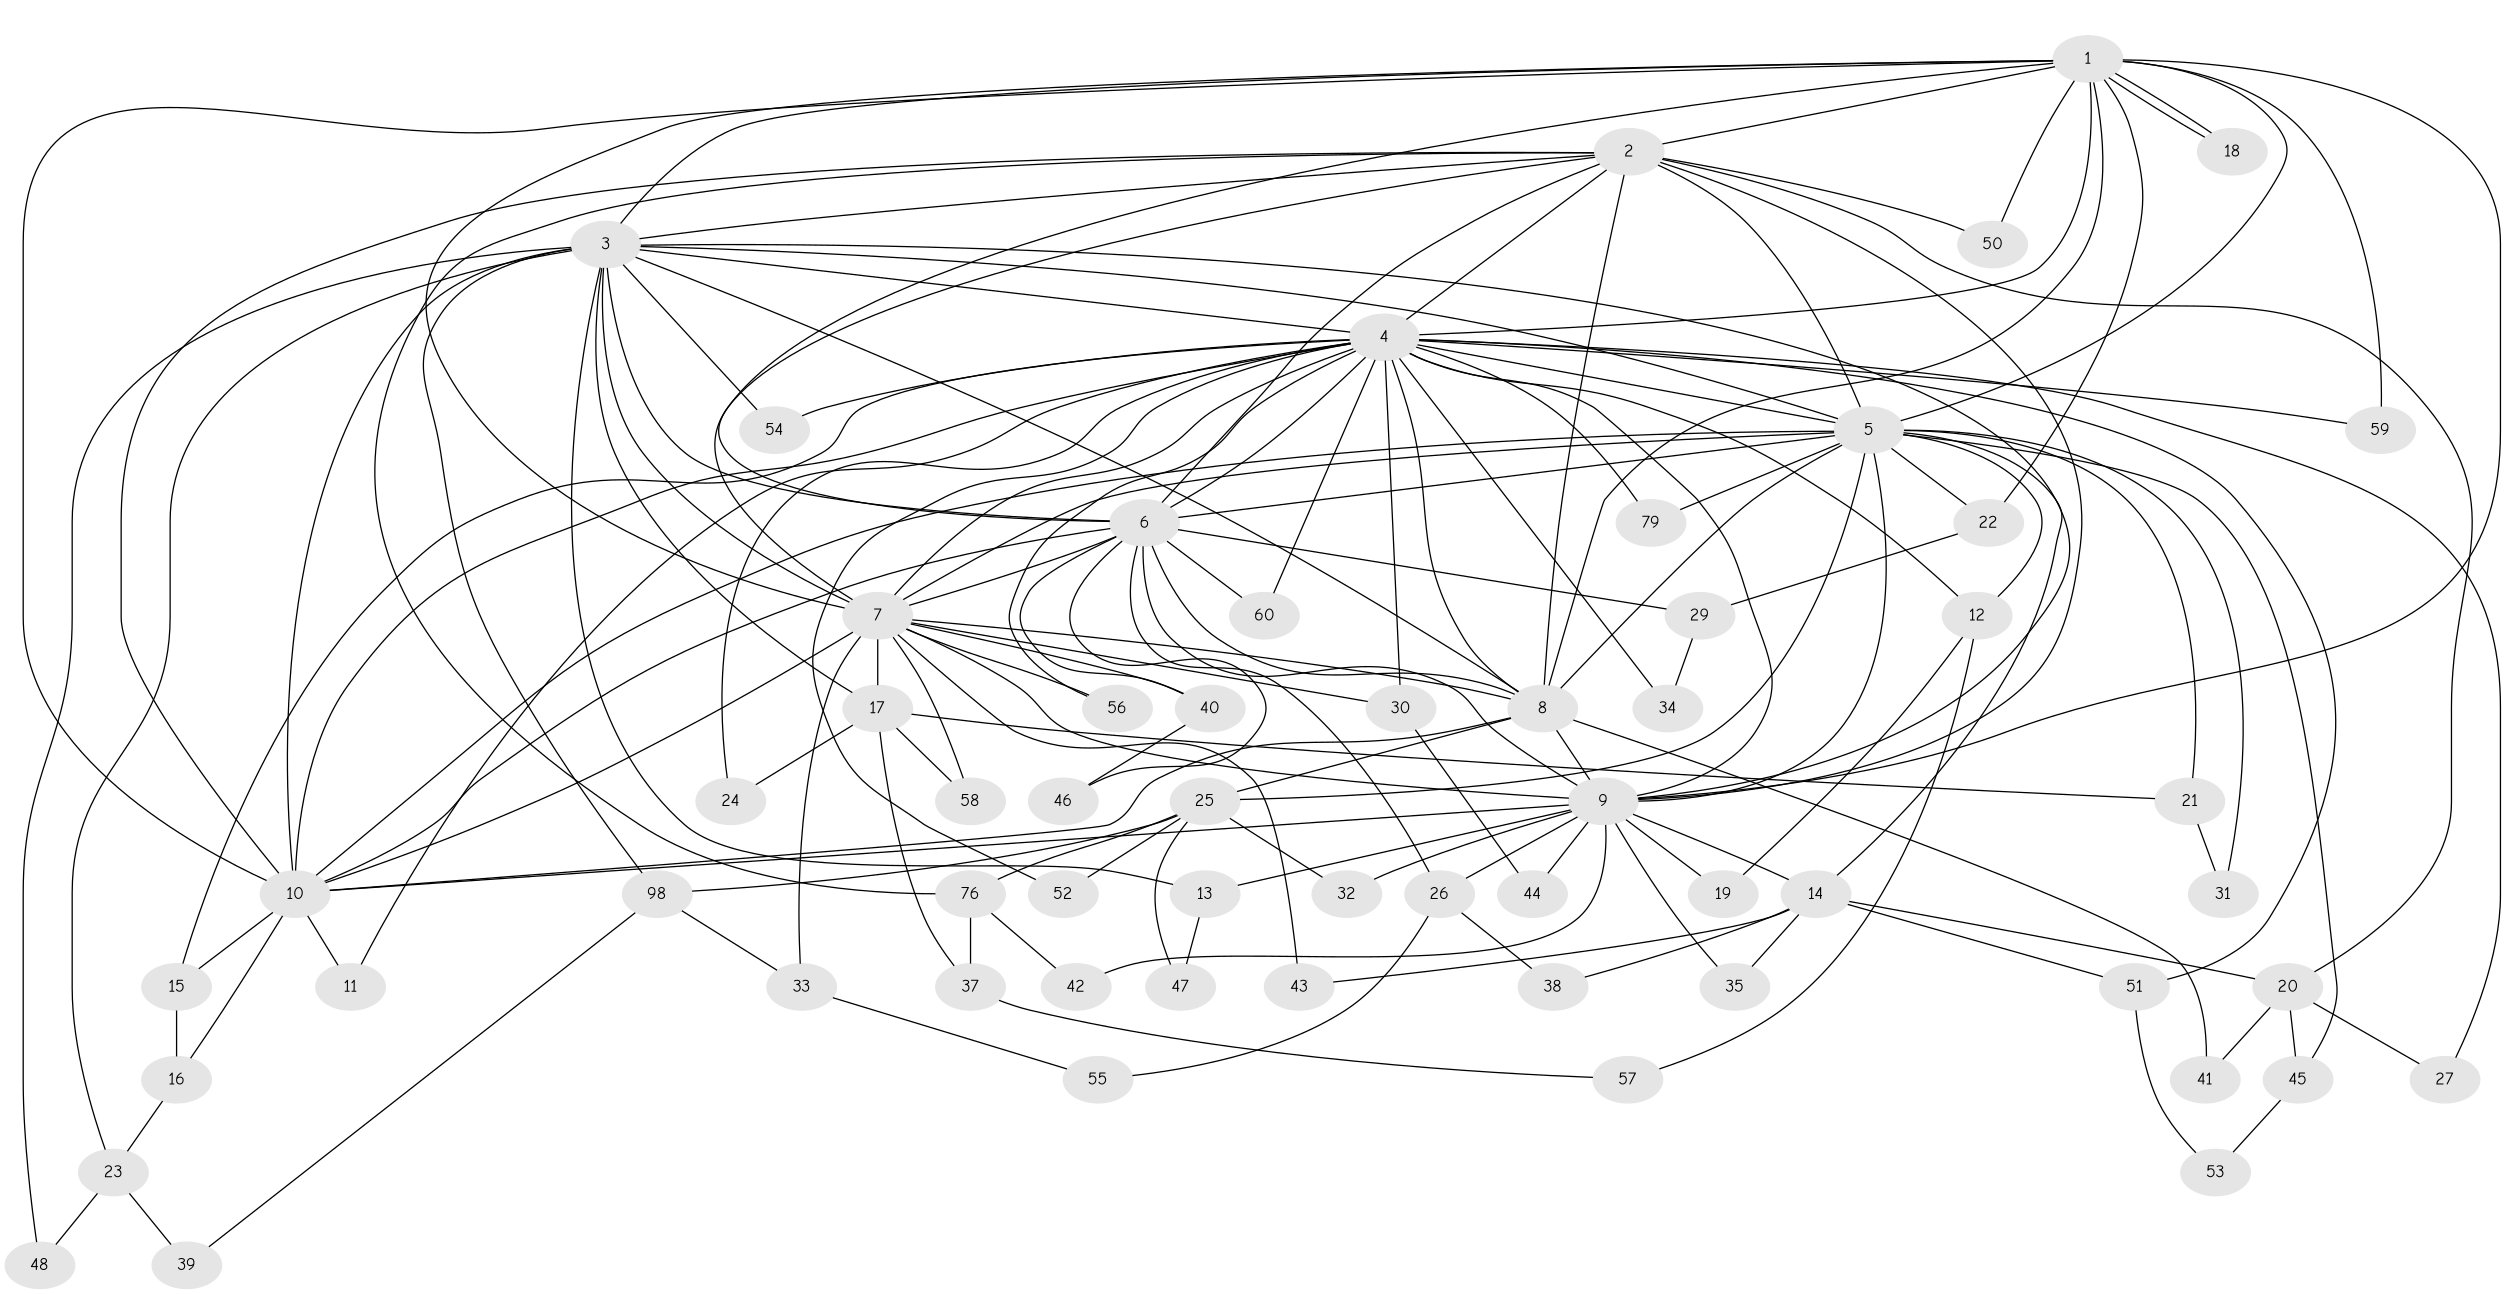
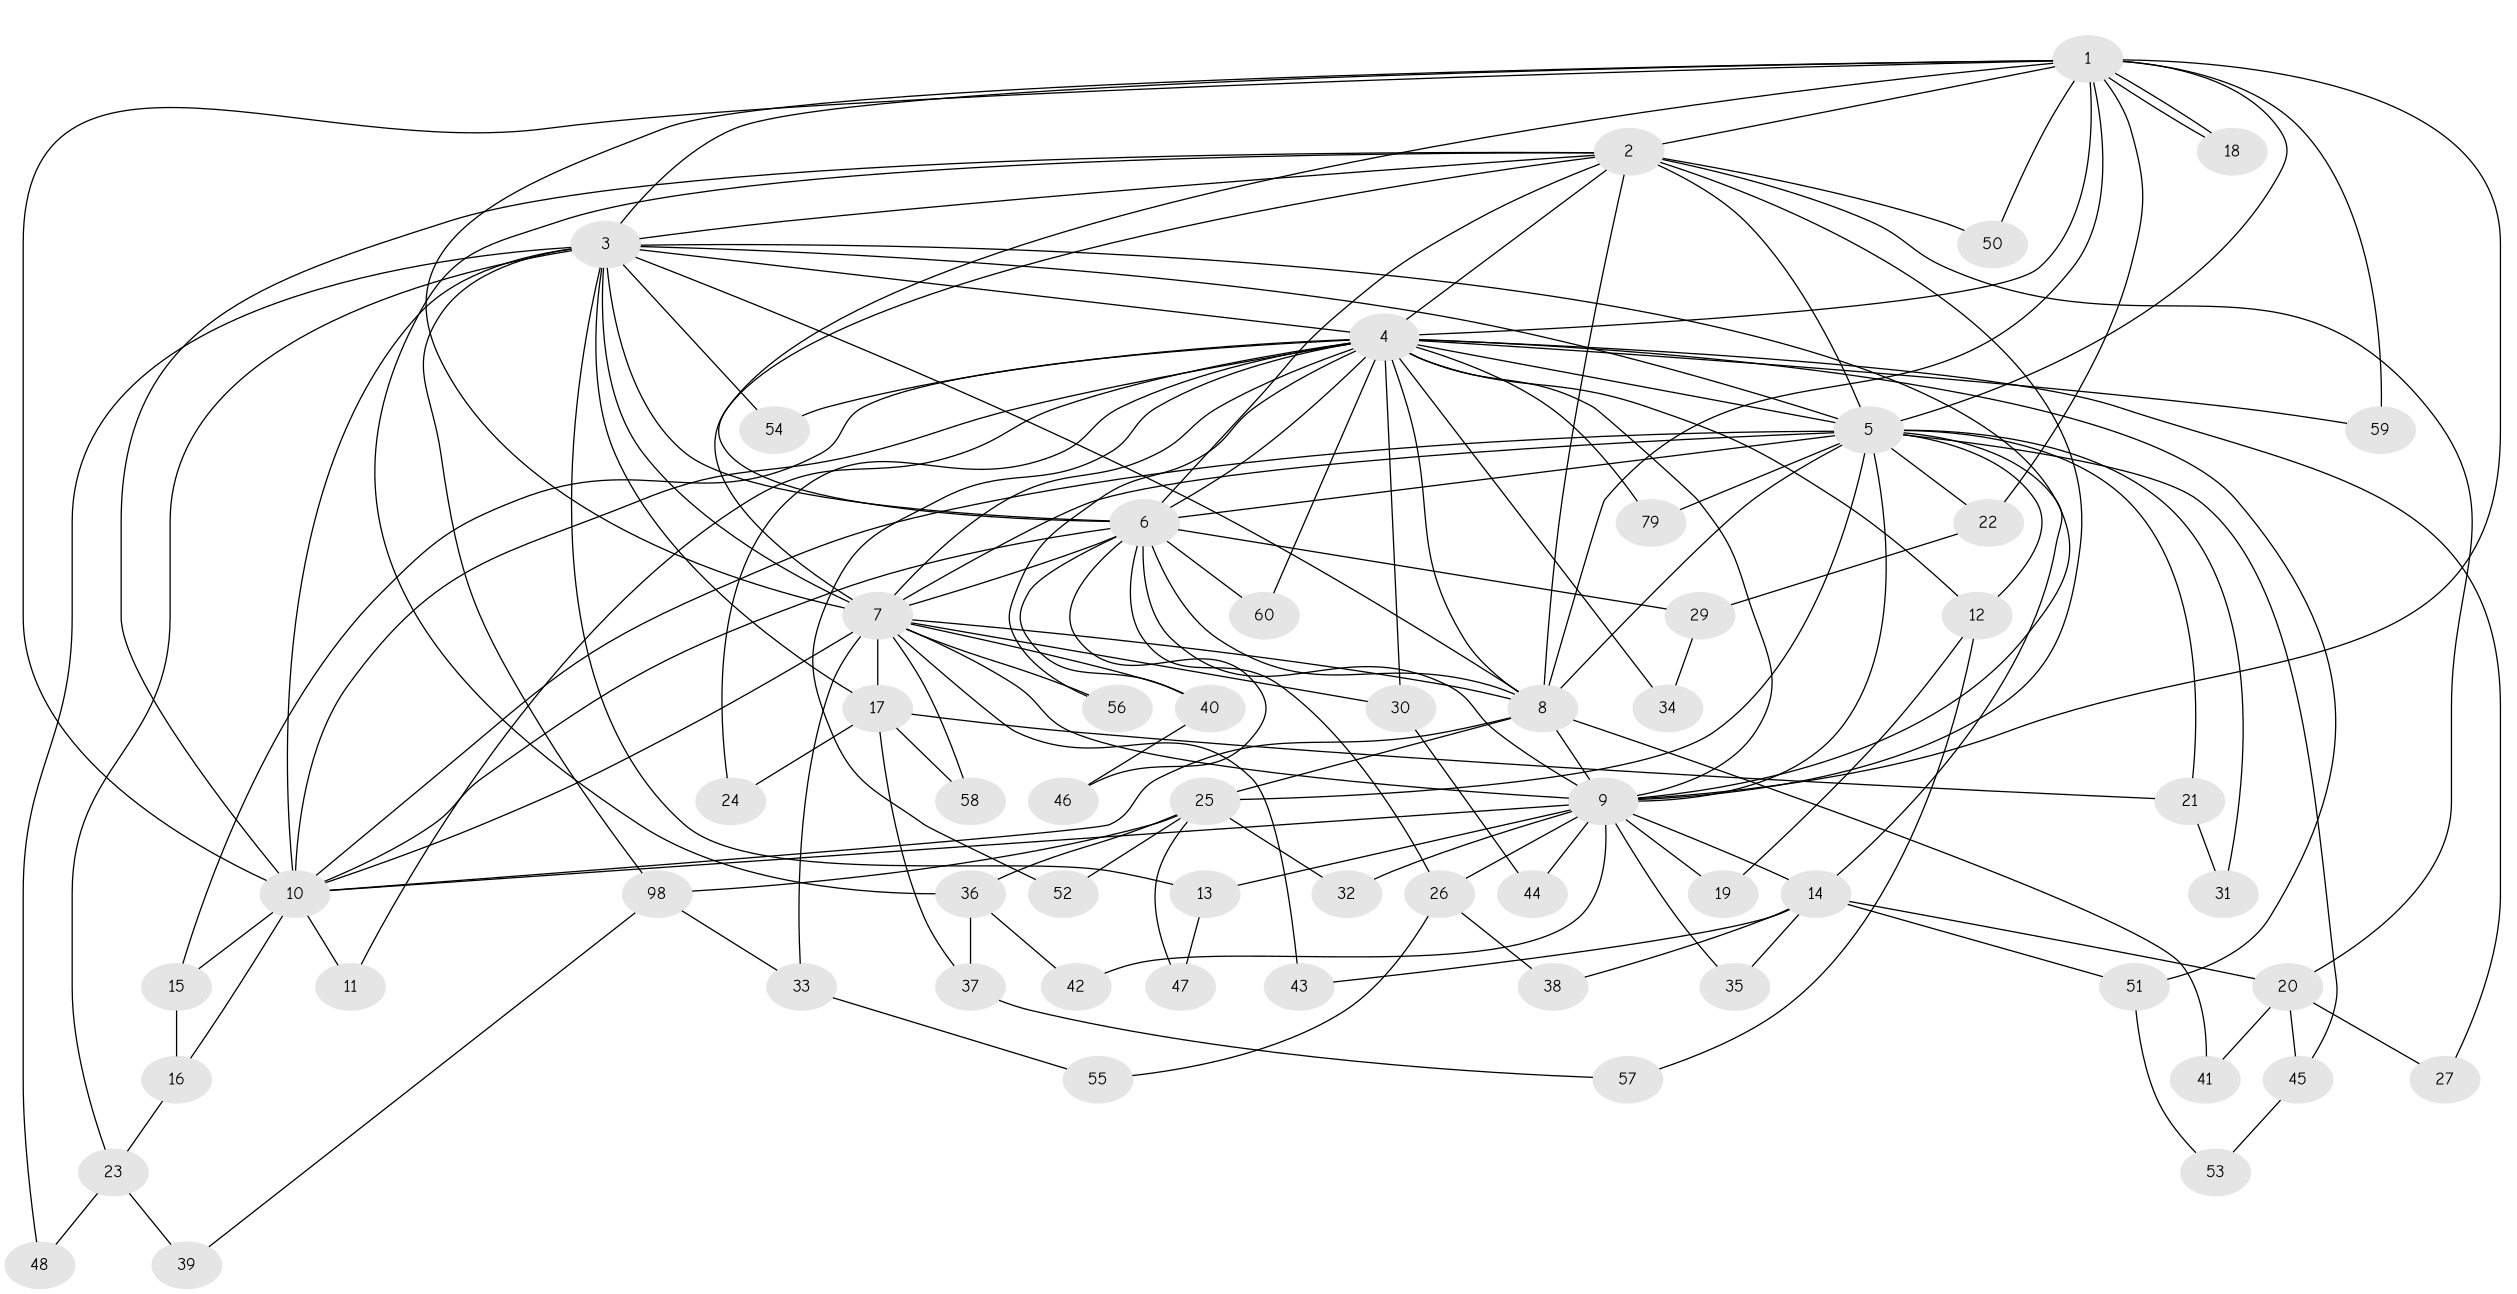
node "76": label "76" -> "36"
